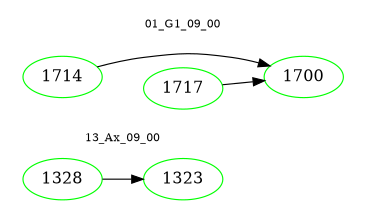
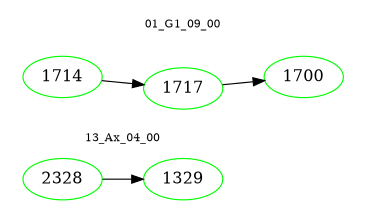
edge "1714" -> "1700": now "1714" -> "1717"
cluster "13_Ax_09_00": label "13_Ax_09_00" -> "13_Ax_04_00"
node "1328": label "1328" -> "2328"
node "1323": label "1323" -> "1329"
